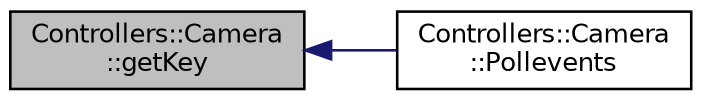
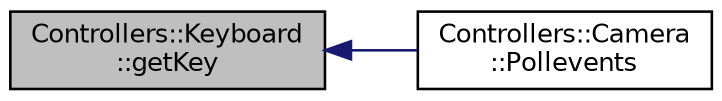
node "Controllers::Camera ::getKey": label "Controllers::Camera ::getKey" -> "Controllers::Keyboard ::getKey"
